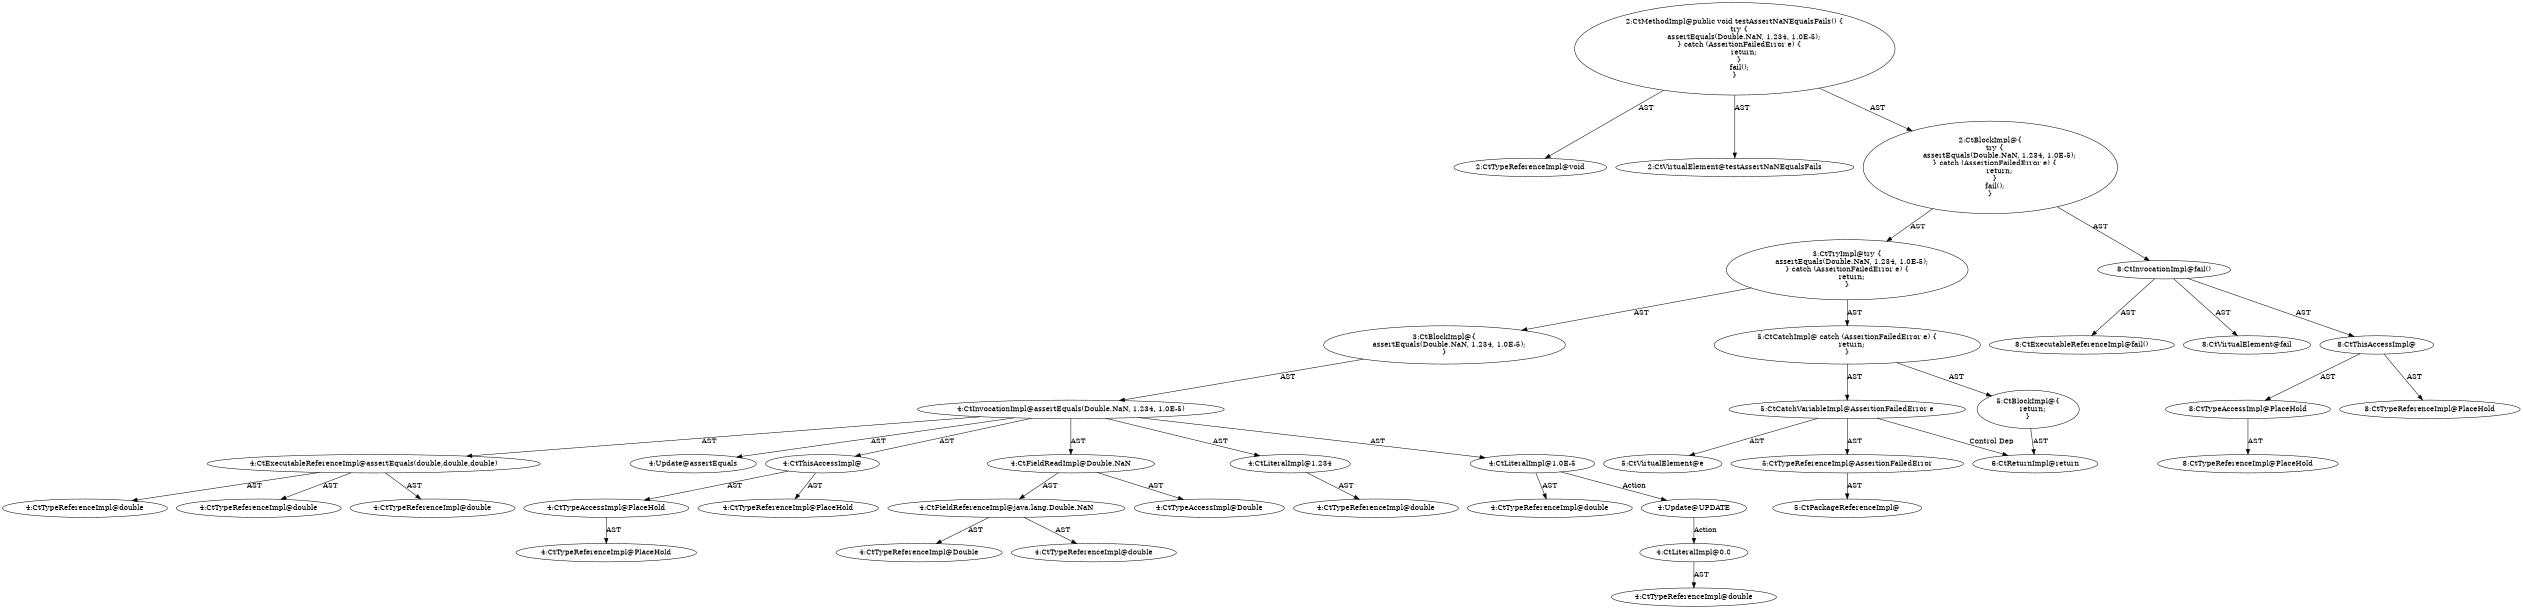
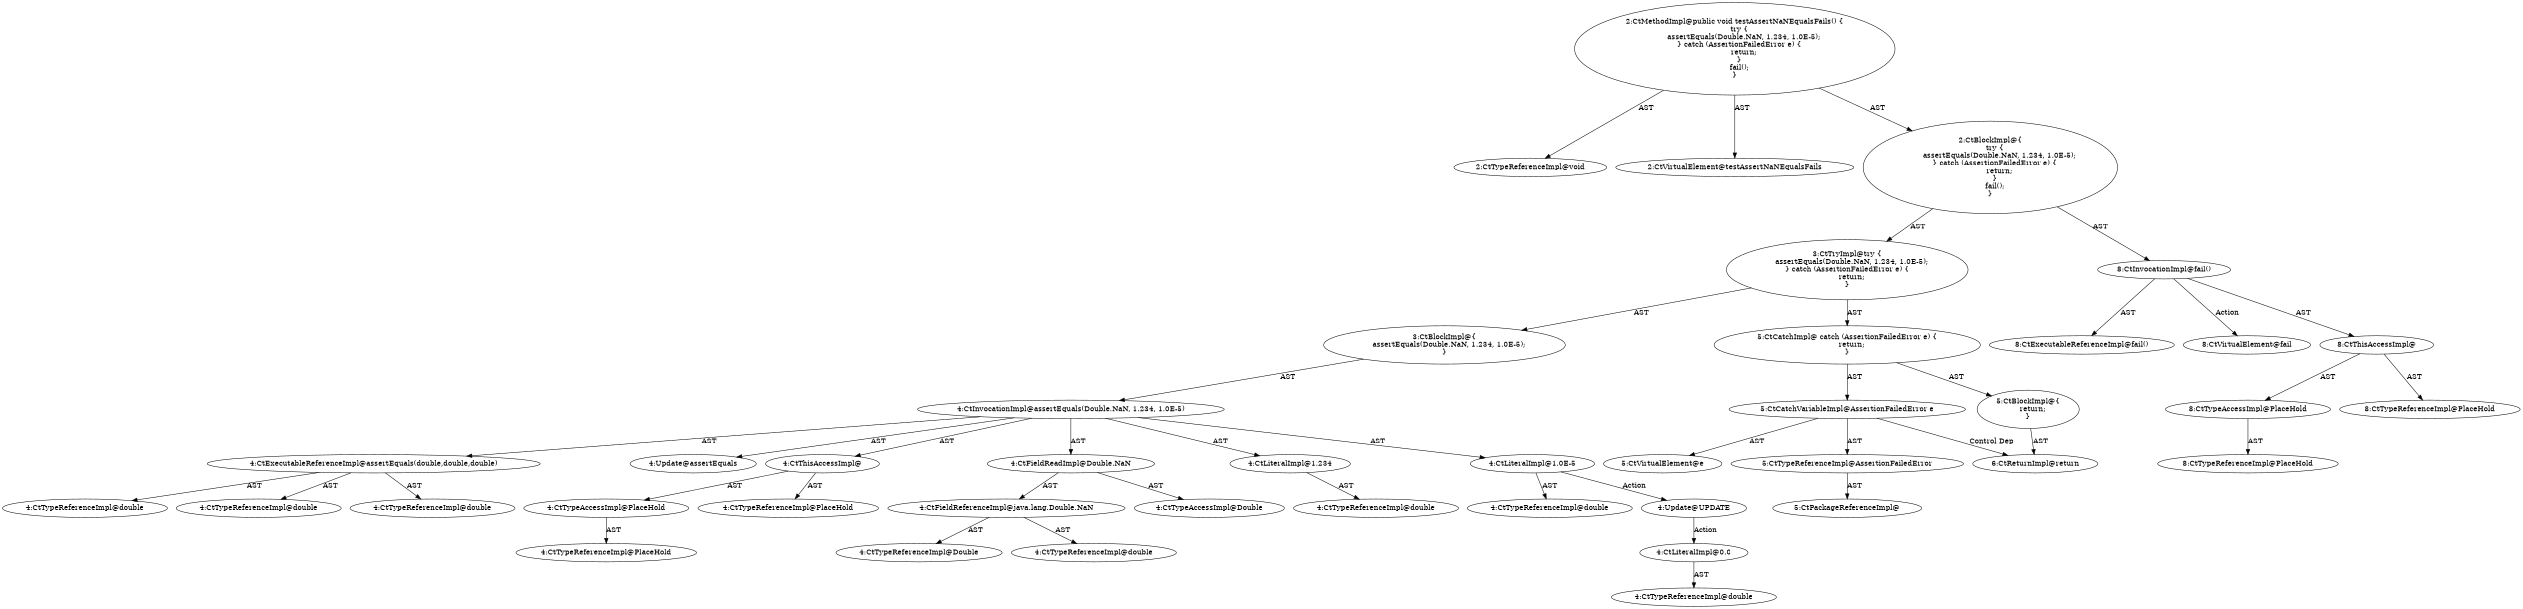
edge "8:CtInvocationImpl@fail()" -> "8:CtVirtualElement@fail": label "AST" -> "Action"
